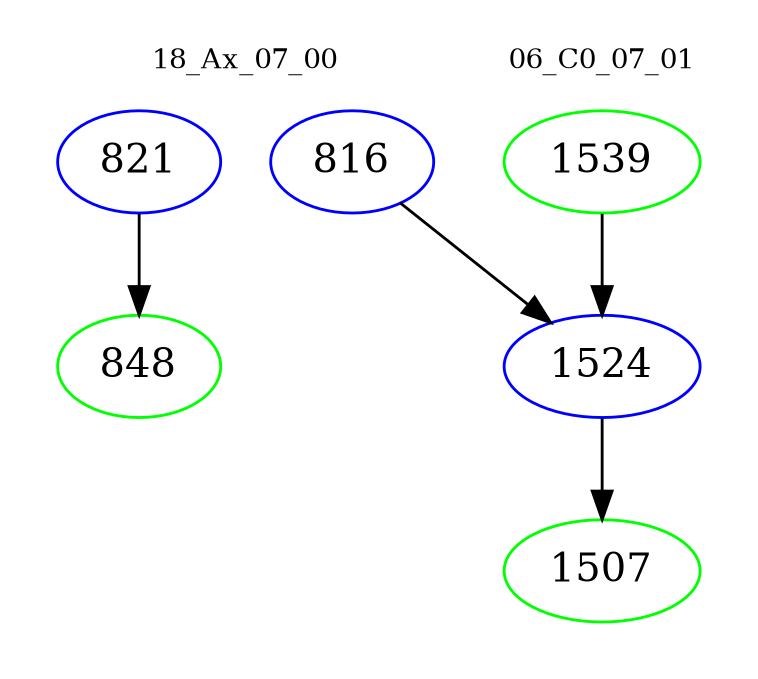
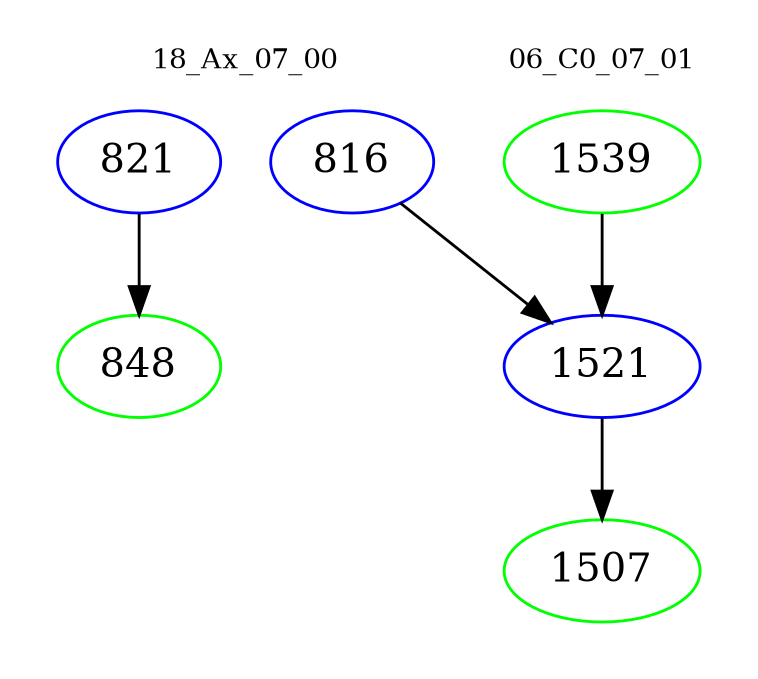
node "1524": label "1524" -> "1521"
